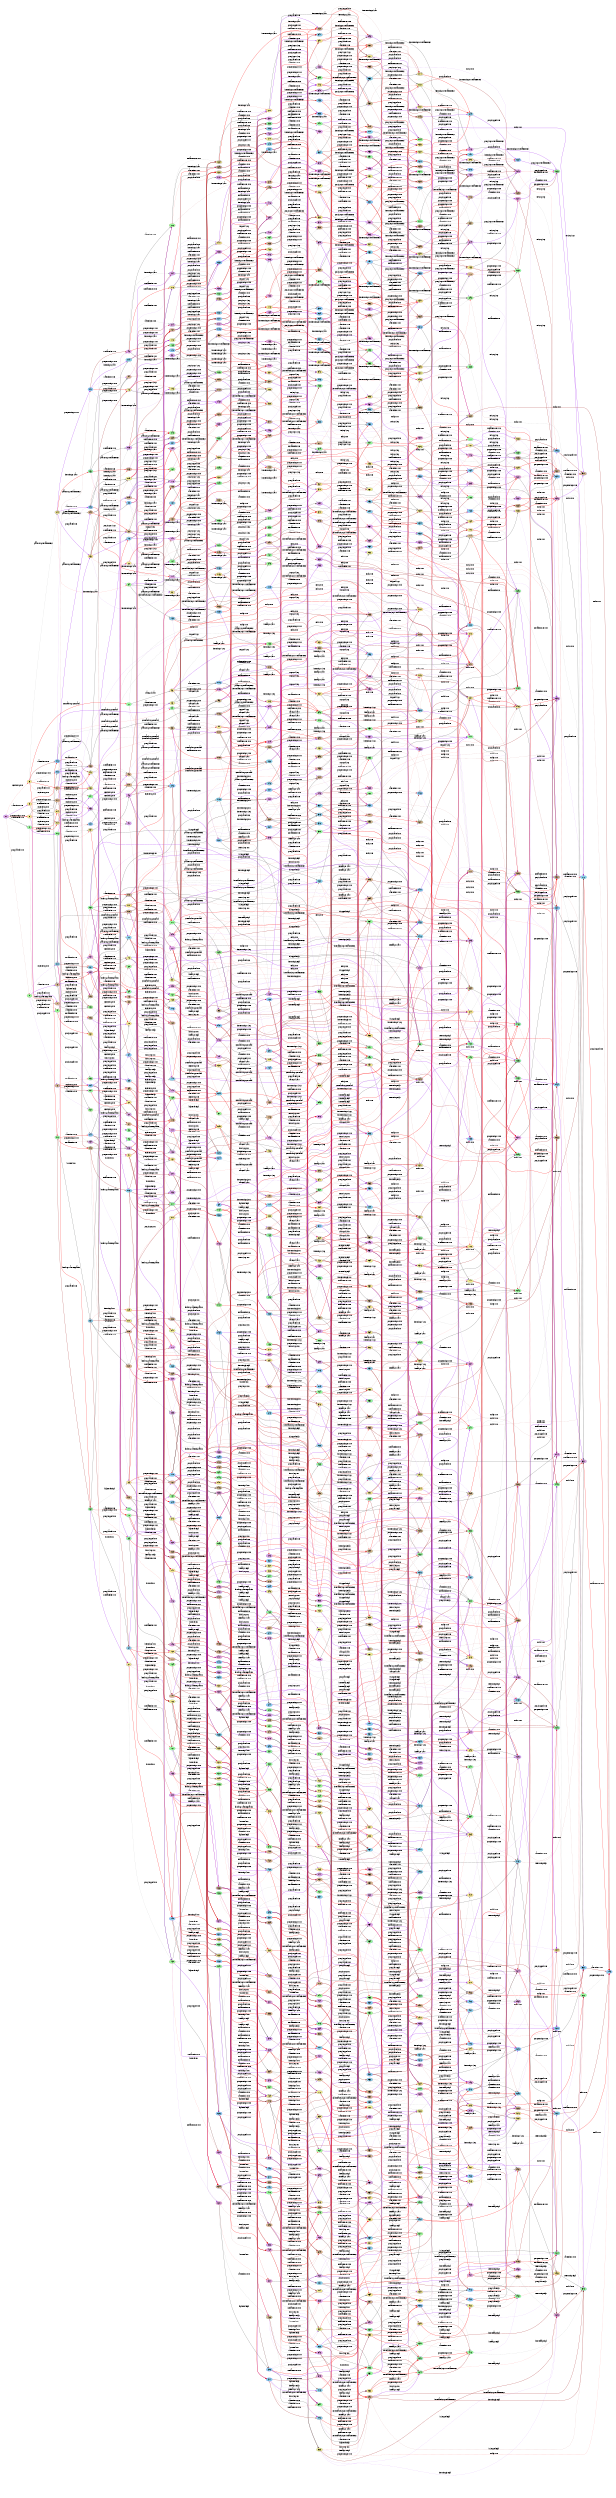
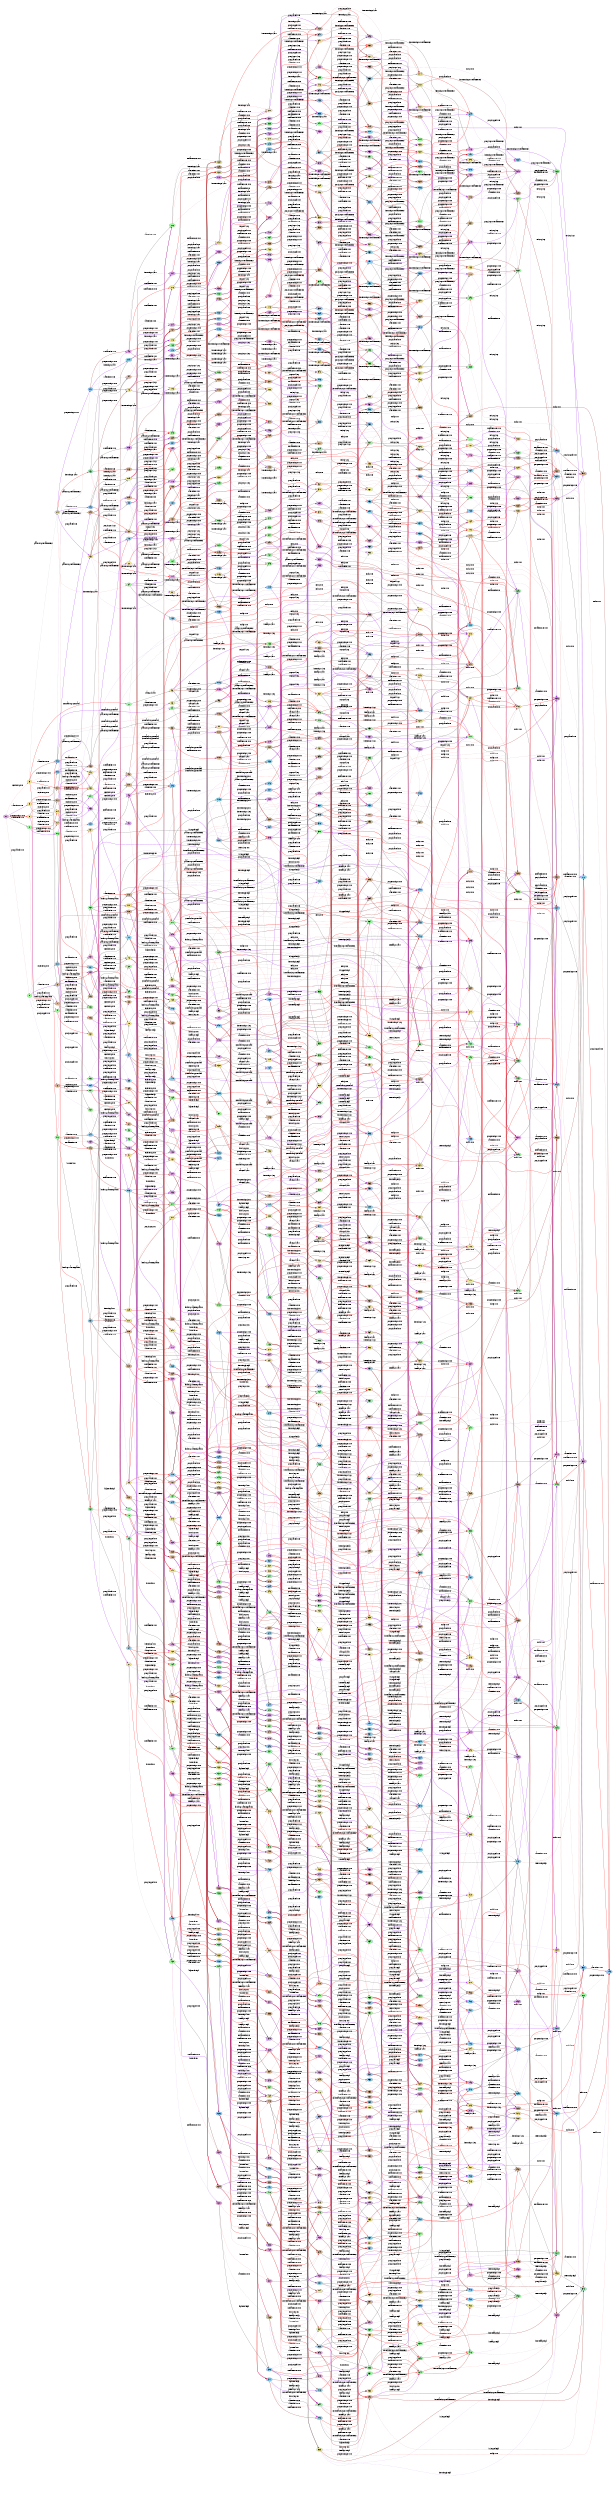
node "s817": fillcolor plum -> palegreen
node "s650": fillcolor khaki -> skyblue
edge "s889" -> "s915": color purple -> red
